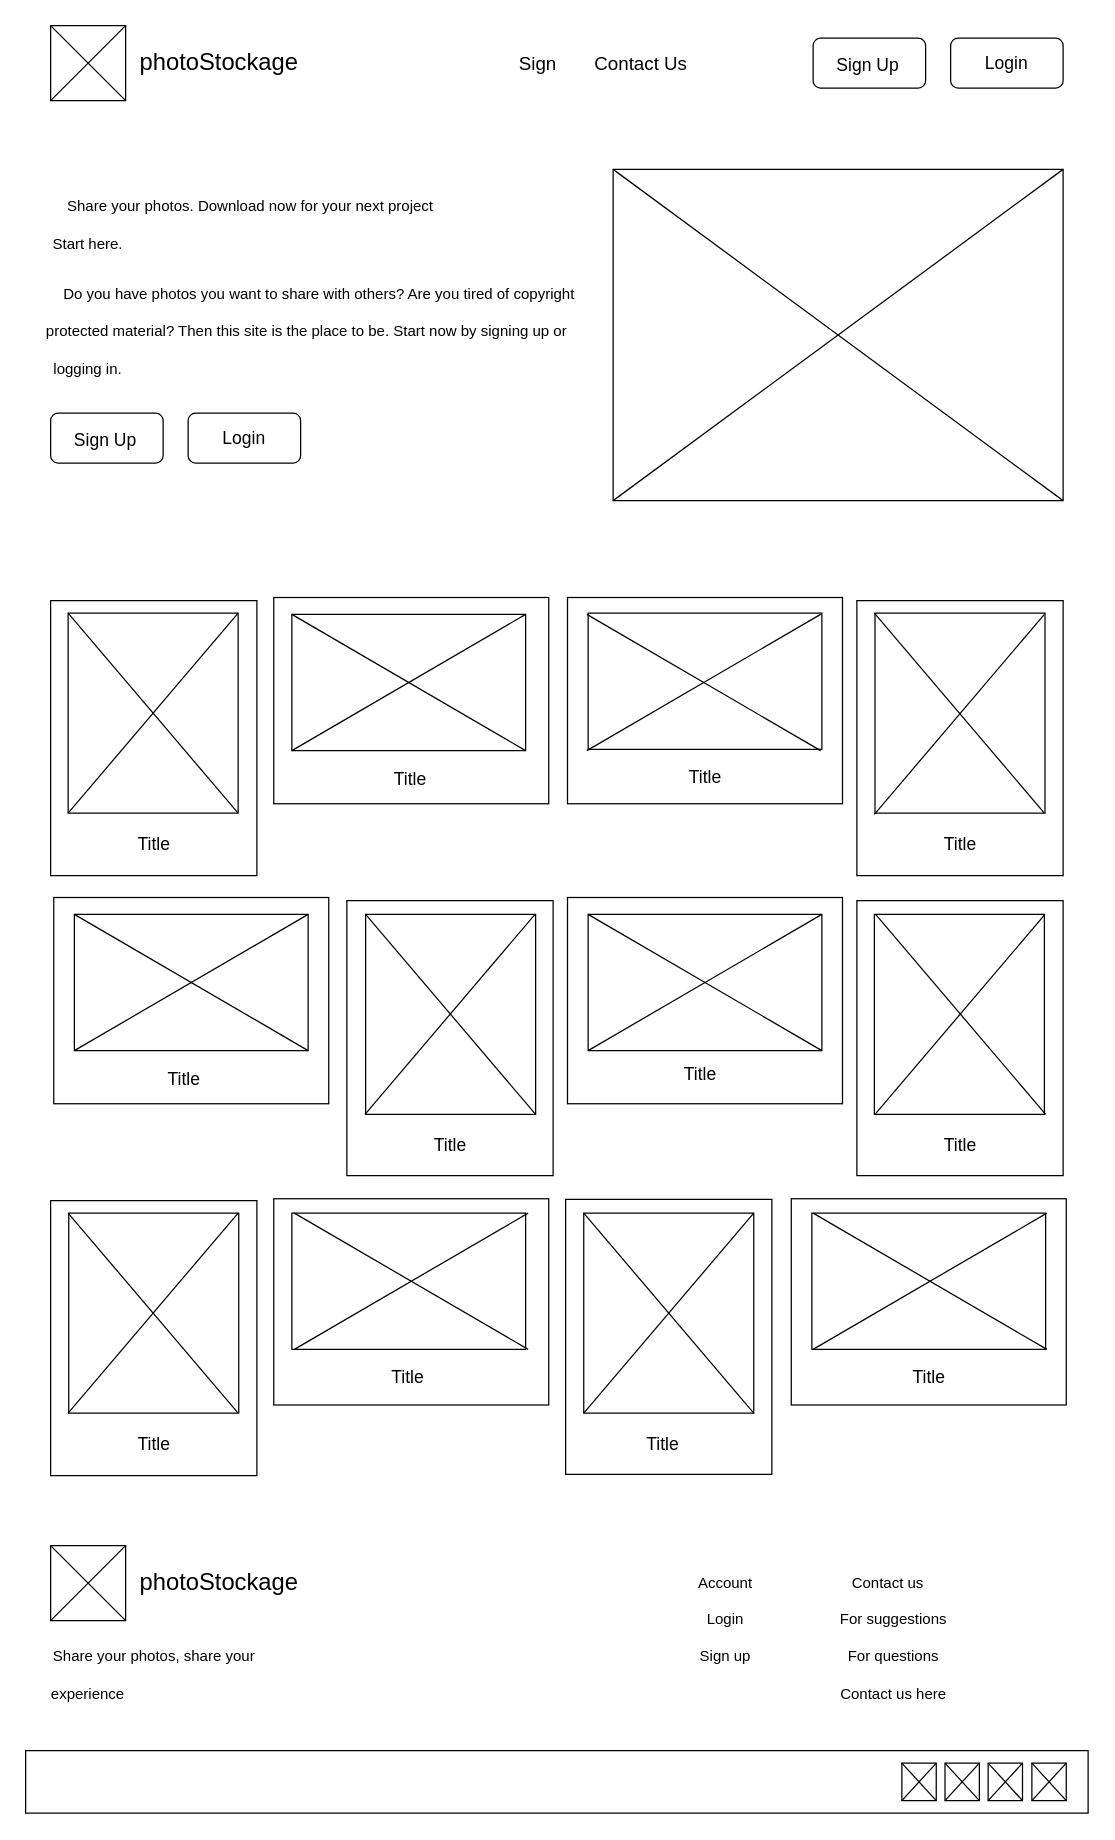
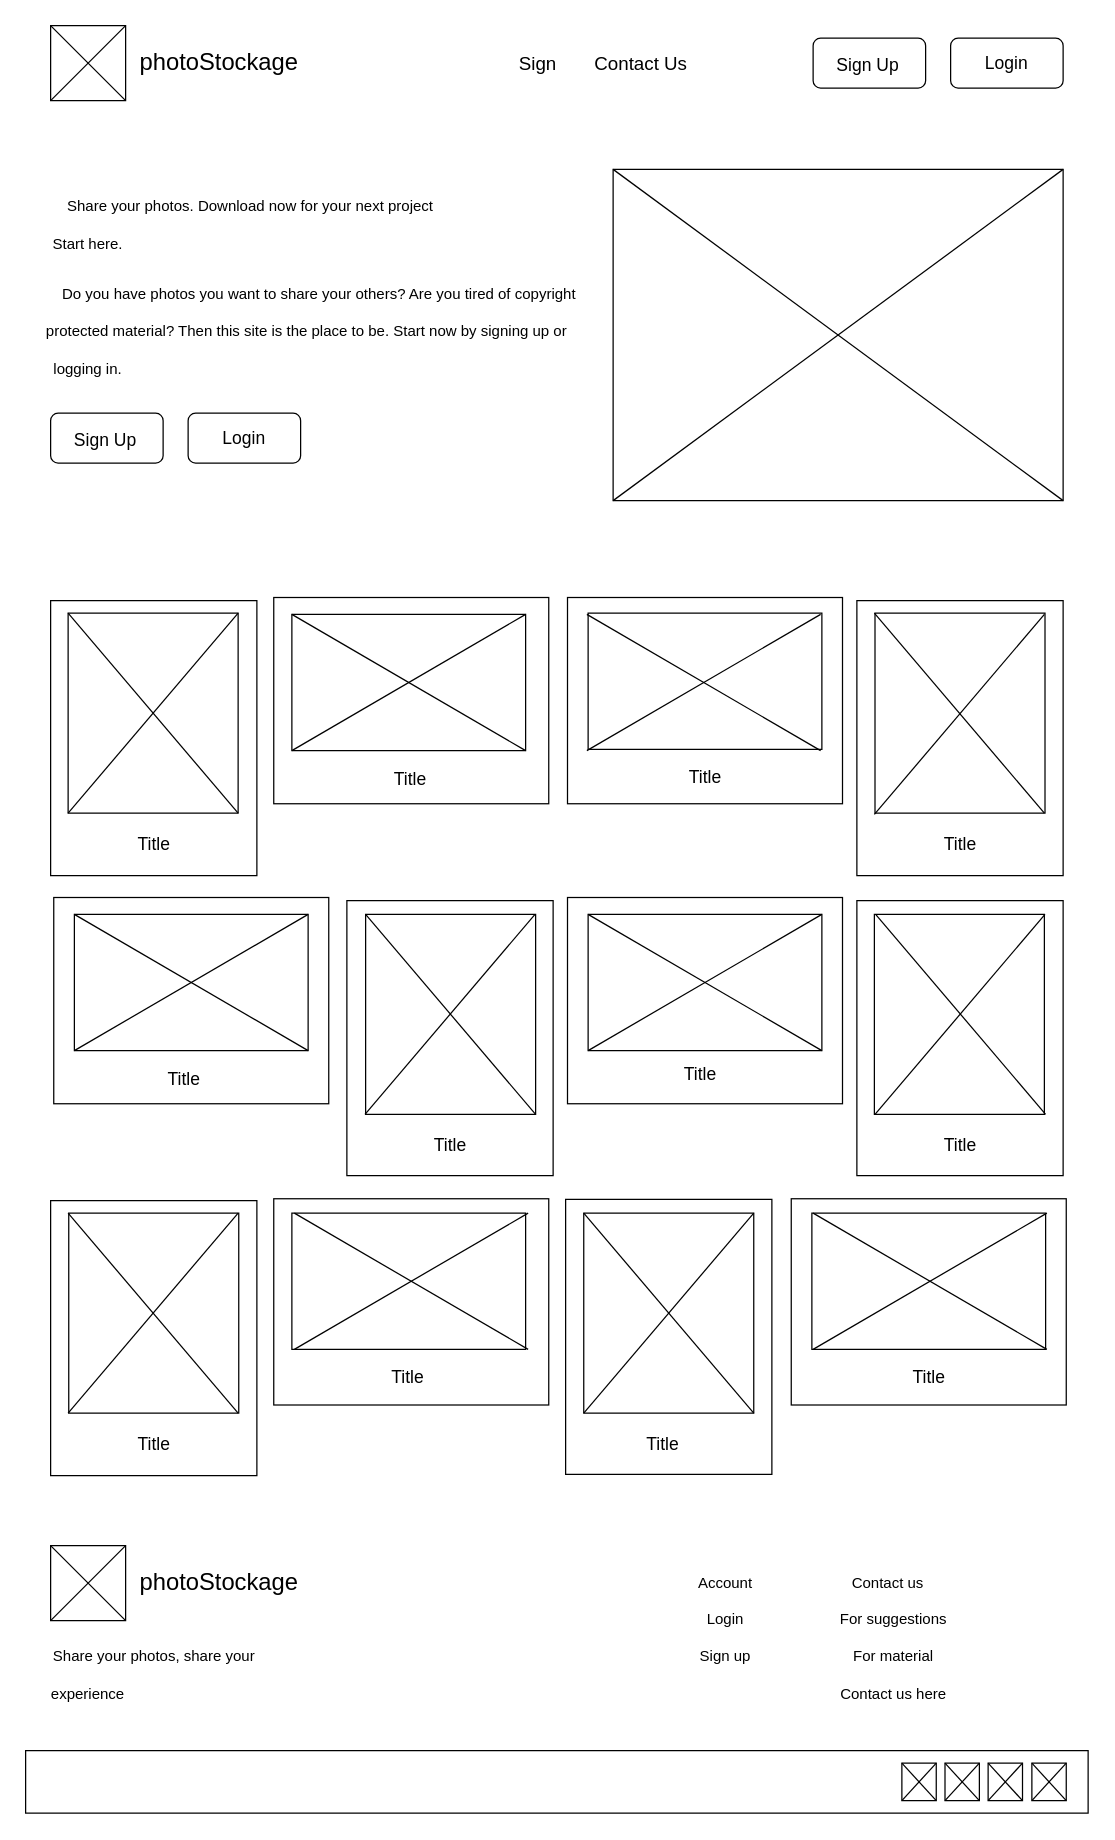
node "Do you have photos you want to share with others? Are you tired of copyright": label "Do you have photos you want to share with others? Are you tired of copyright" -> "Do you have photos you want to share your others? Are you tired of copyright"
node "For questions": label "For questions" -> "For material"
